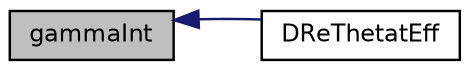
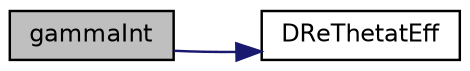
edge "DReThetatEff" -> "gammaInt": reversed
